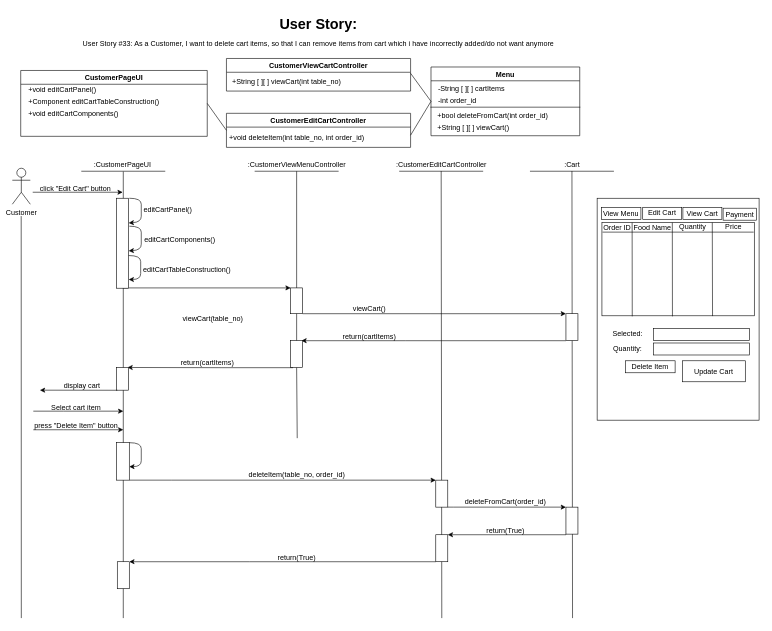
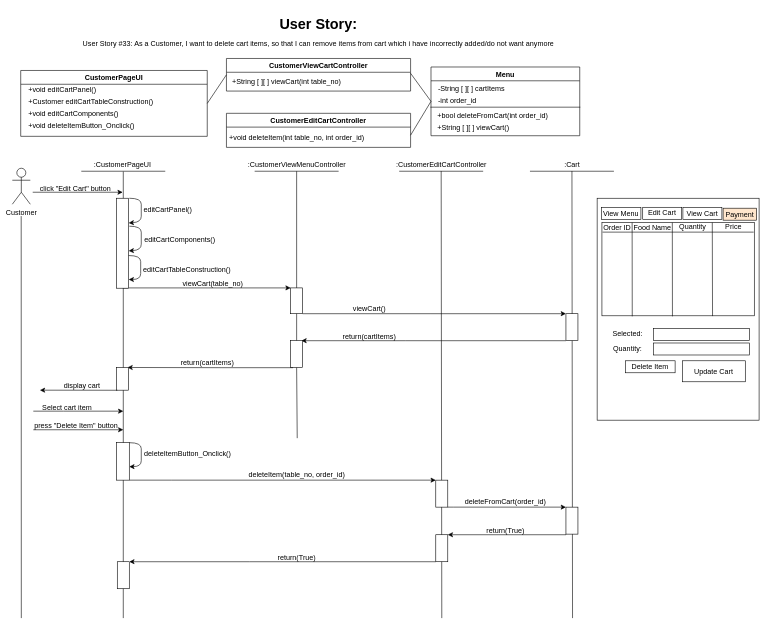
edge "CustomerViewCartController" -- "CustomerPageUI": added
node "+Component editCartTableConstruction()": label "+Component editCartTableConstruction()" -> "+Customer editCartTableConstruction()"
edge "CustomerPageUI" -- "CustomerEditCartController": removed
node "+void deleteItemButton_Onclick()": added
node "Payment": fillcolor #ffffff -> #ffe6cc
node "viewCart(table_no)": moved (213, 319) -> (213, 283)
node "Select cart item": moved (76, 408) -> (67, 408)
node "deleteItemButton_Onclick()": added
